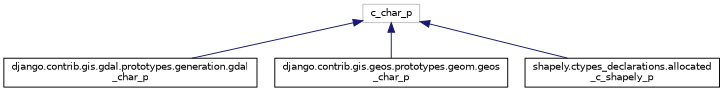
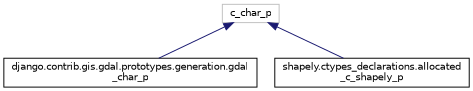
node "django.contrib.gis.geos.prototypes.geom.geos _char_p": removed
